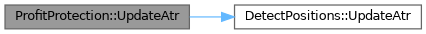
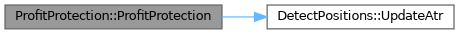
node "ProfitProtection::UpdateAtr": label "ProfitProtection::UpdateAtr" -> "ProfitProtection::ProfitProtection"
